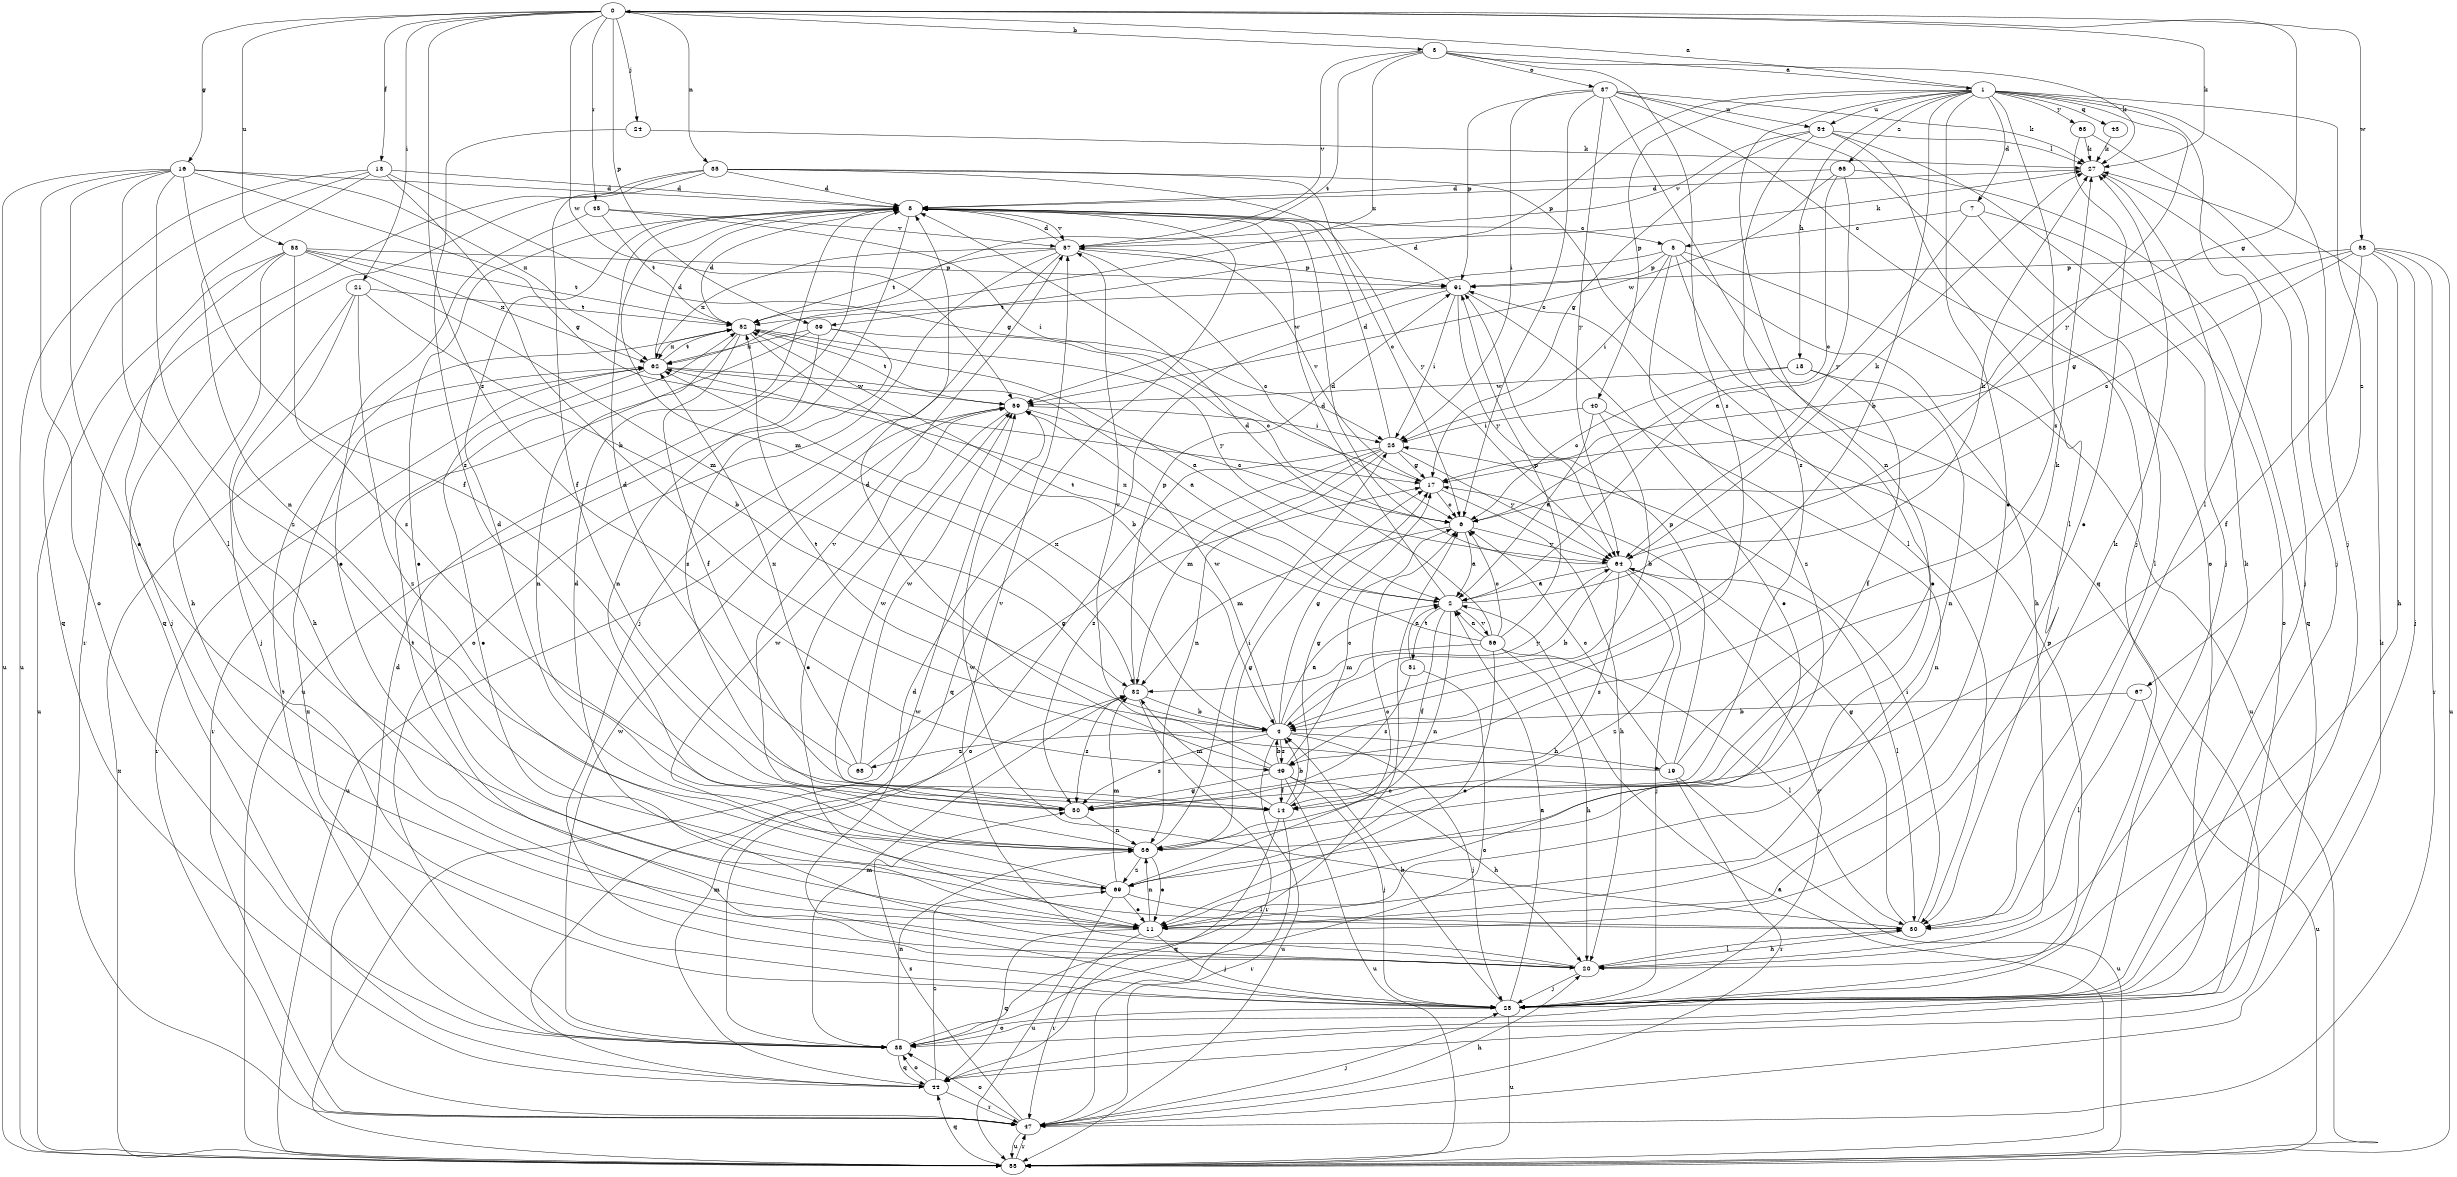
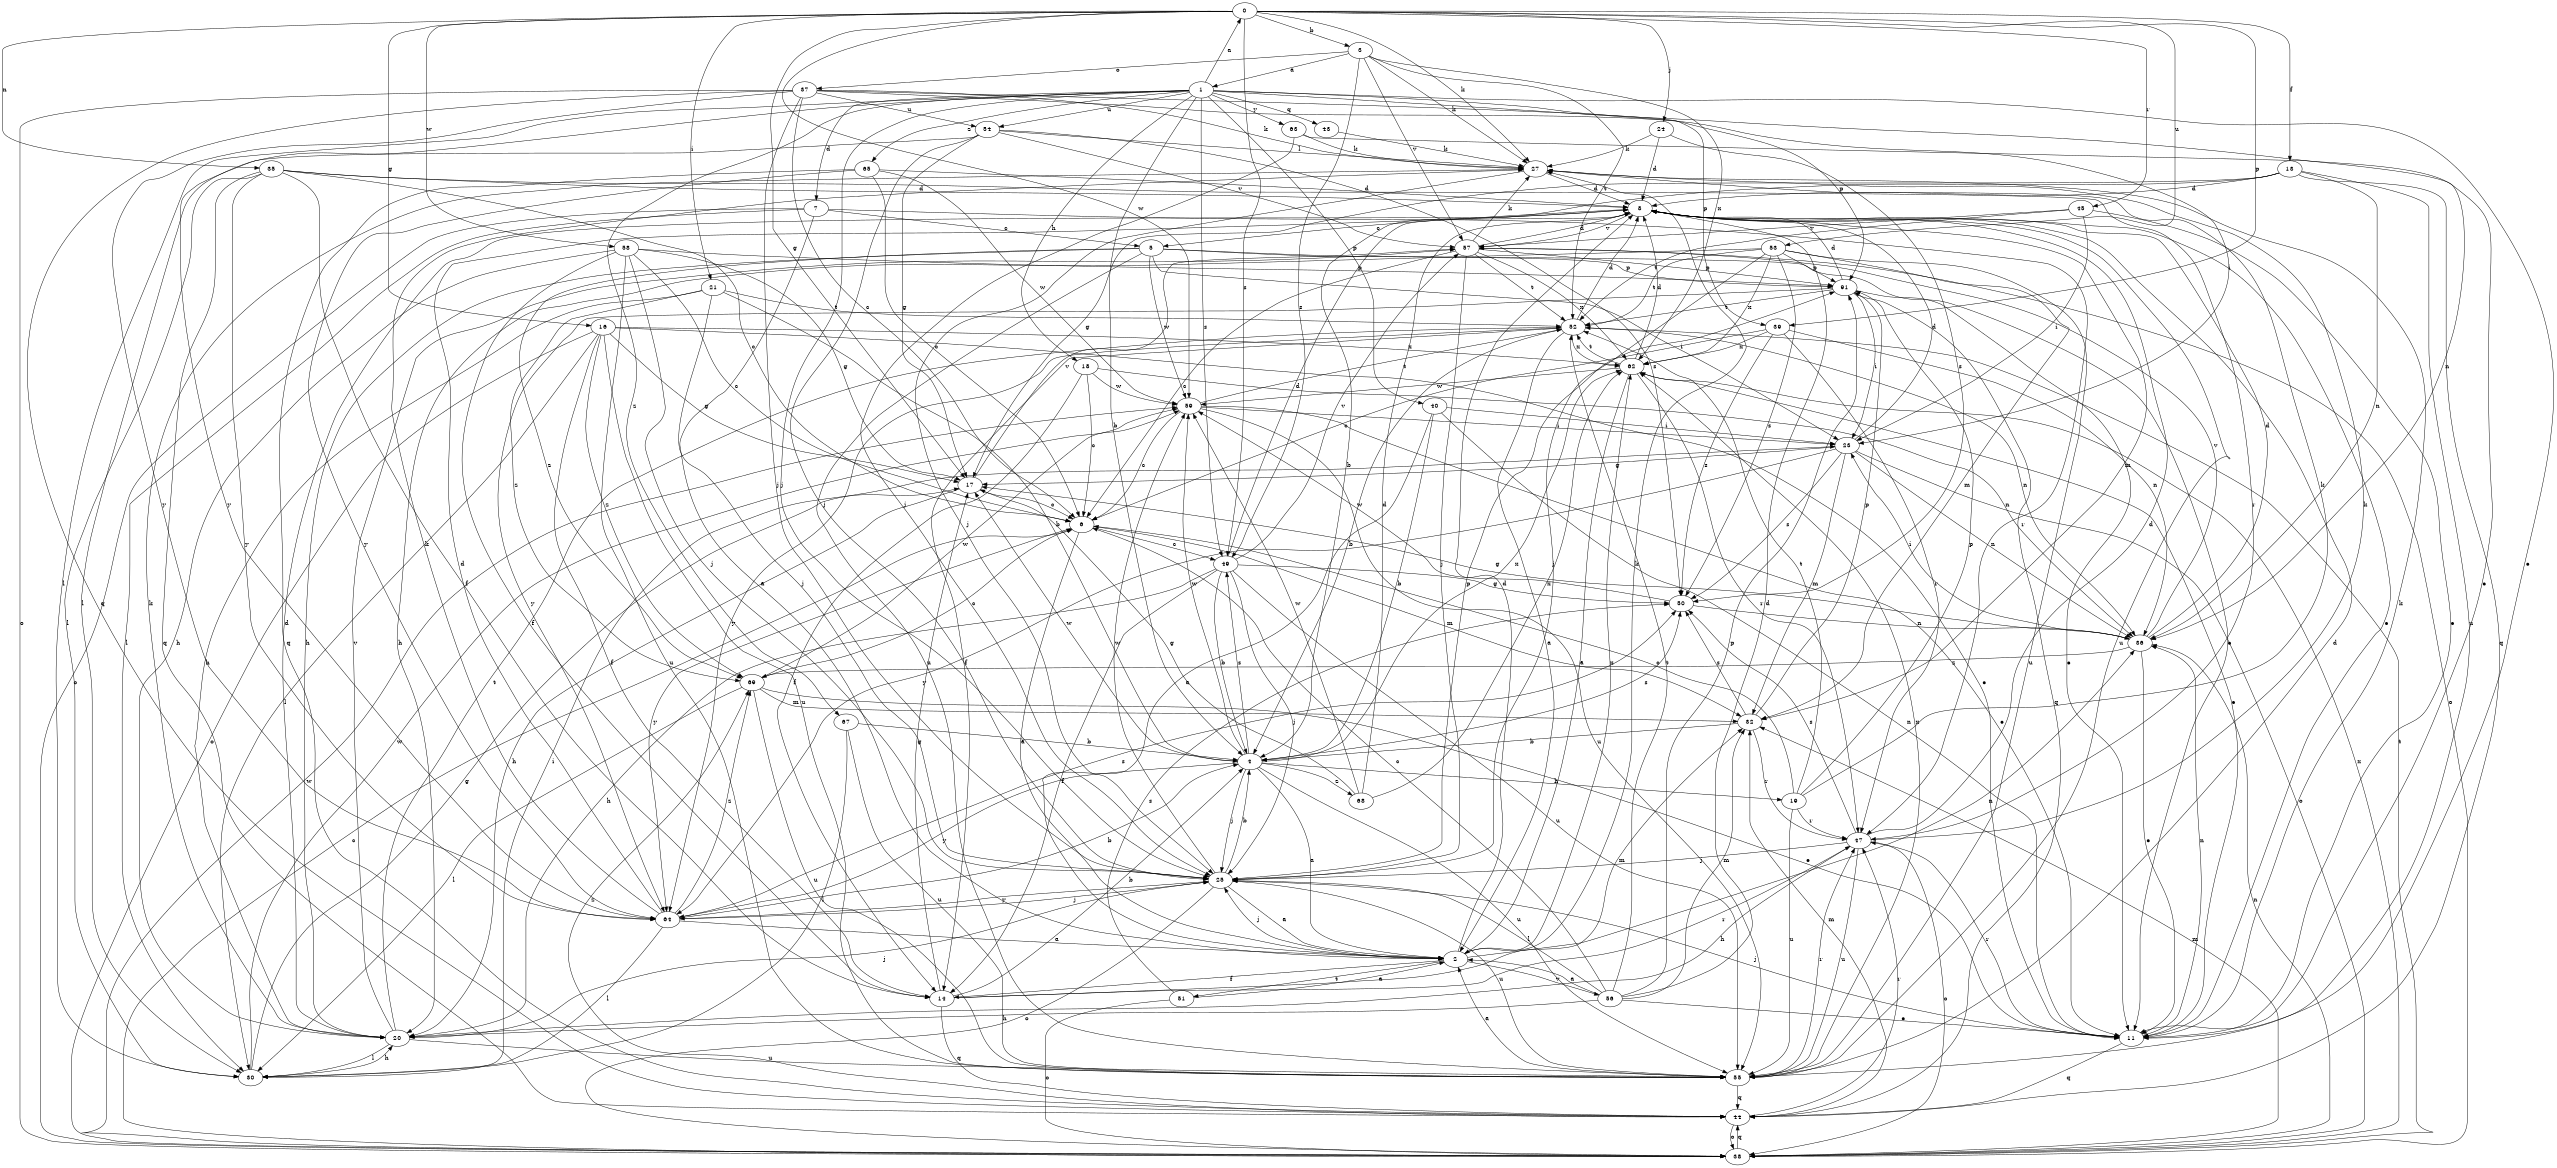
edge "16" -> "8": now "24" -> "8"
edge "4" -> "17": label "g" -> "w"
edge "49" -> "6": reversed
edge "56" -> "30": now "56" -> "25"
edge "2" -> "25": added, label "j"
edge "20" -> "55": added, label "u"
edge "58" -> "47": now "7" -> "47"
